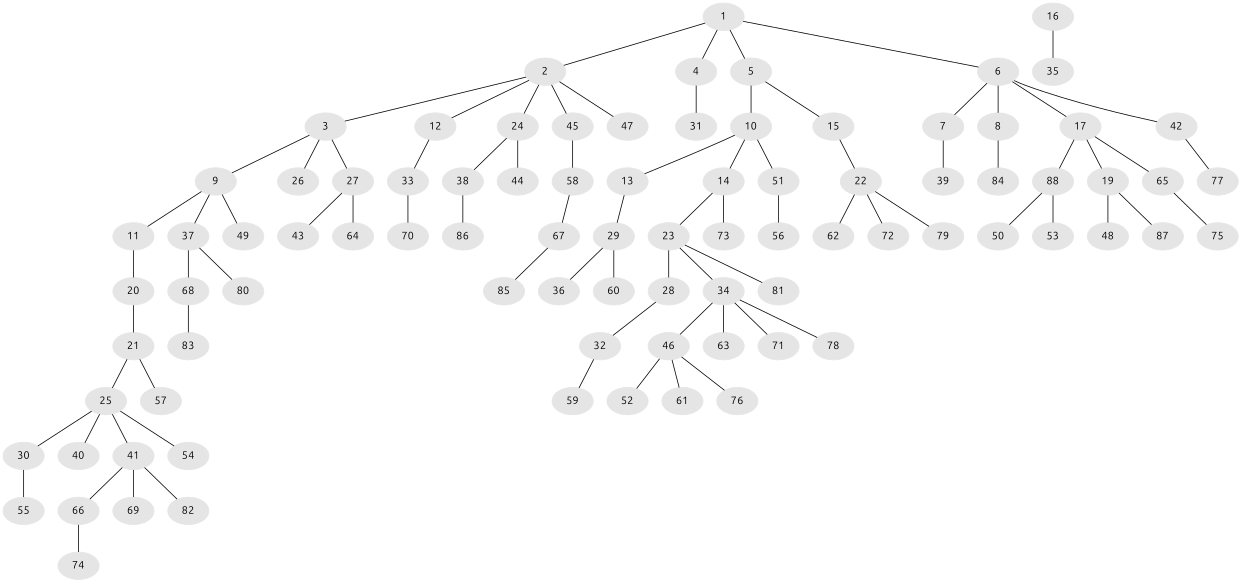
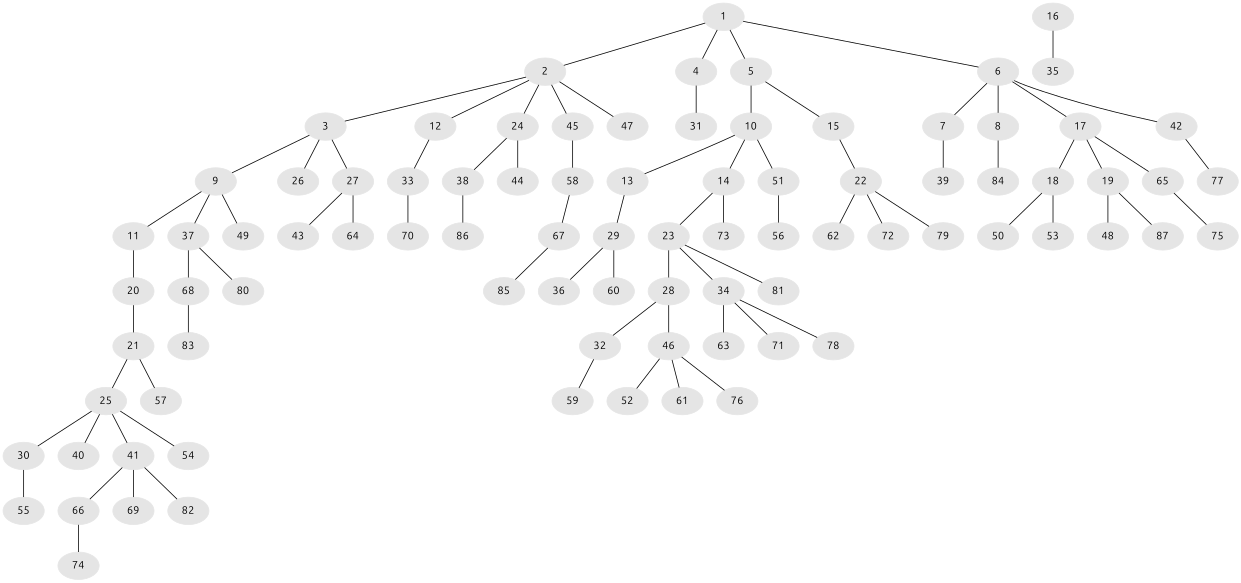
node "88": label "88" -> "18"
edge "34" -- "46": now "28" -- "46"
